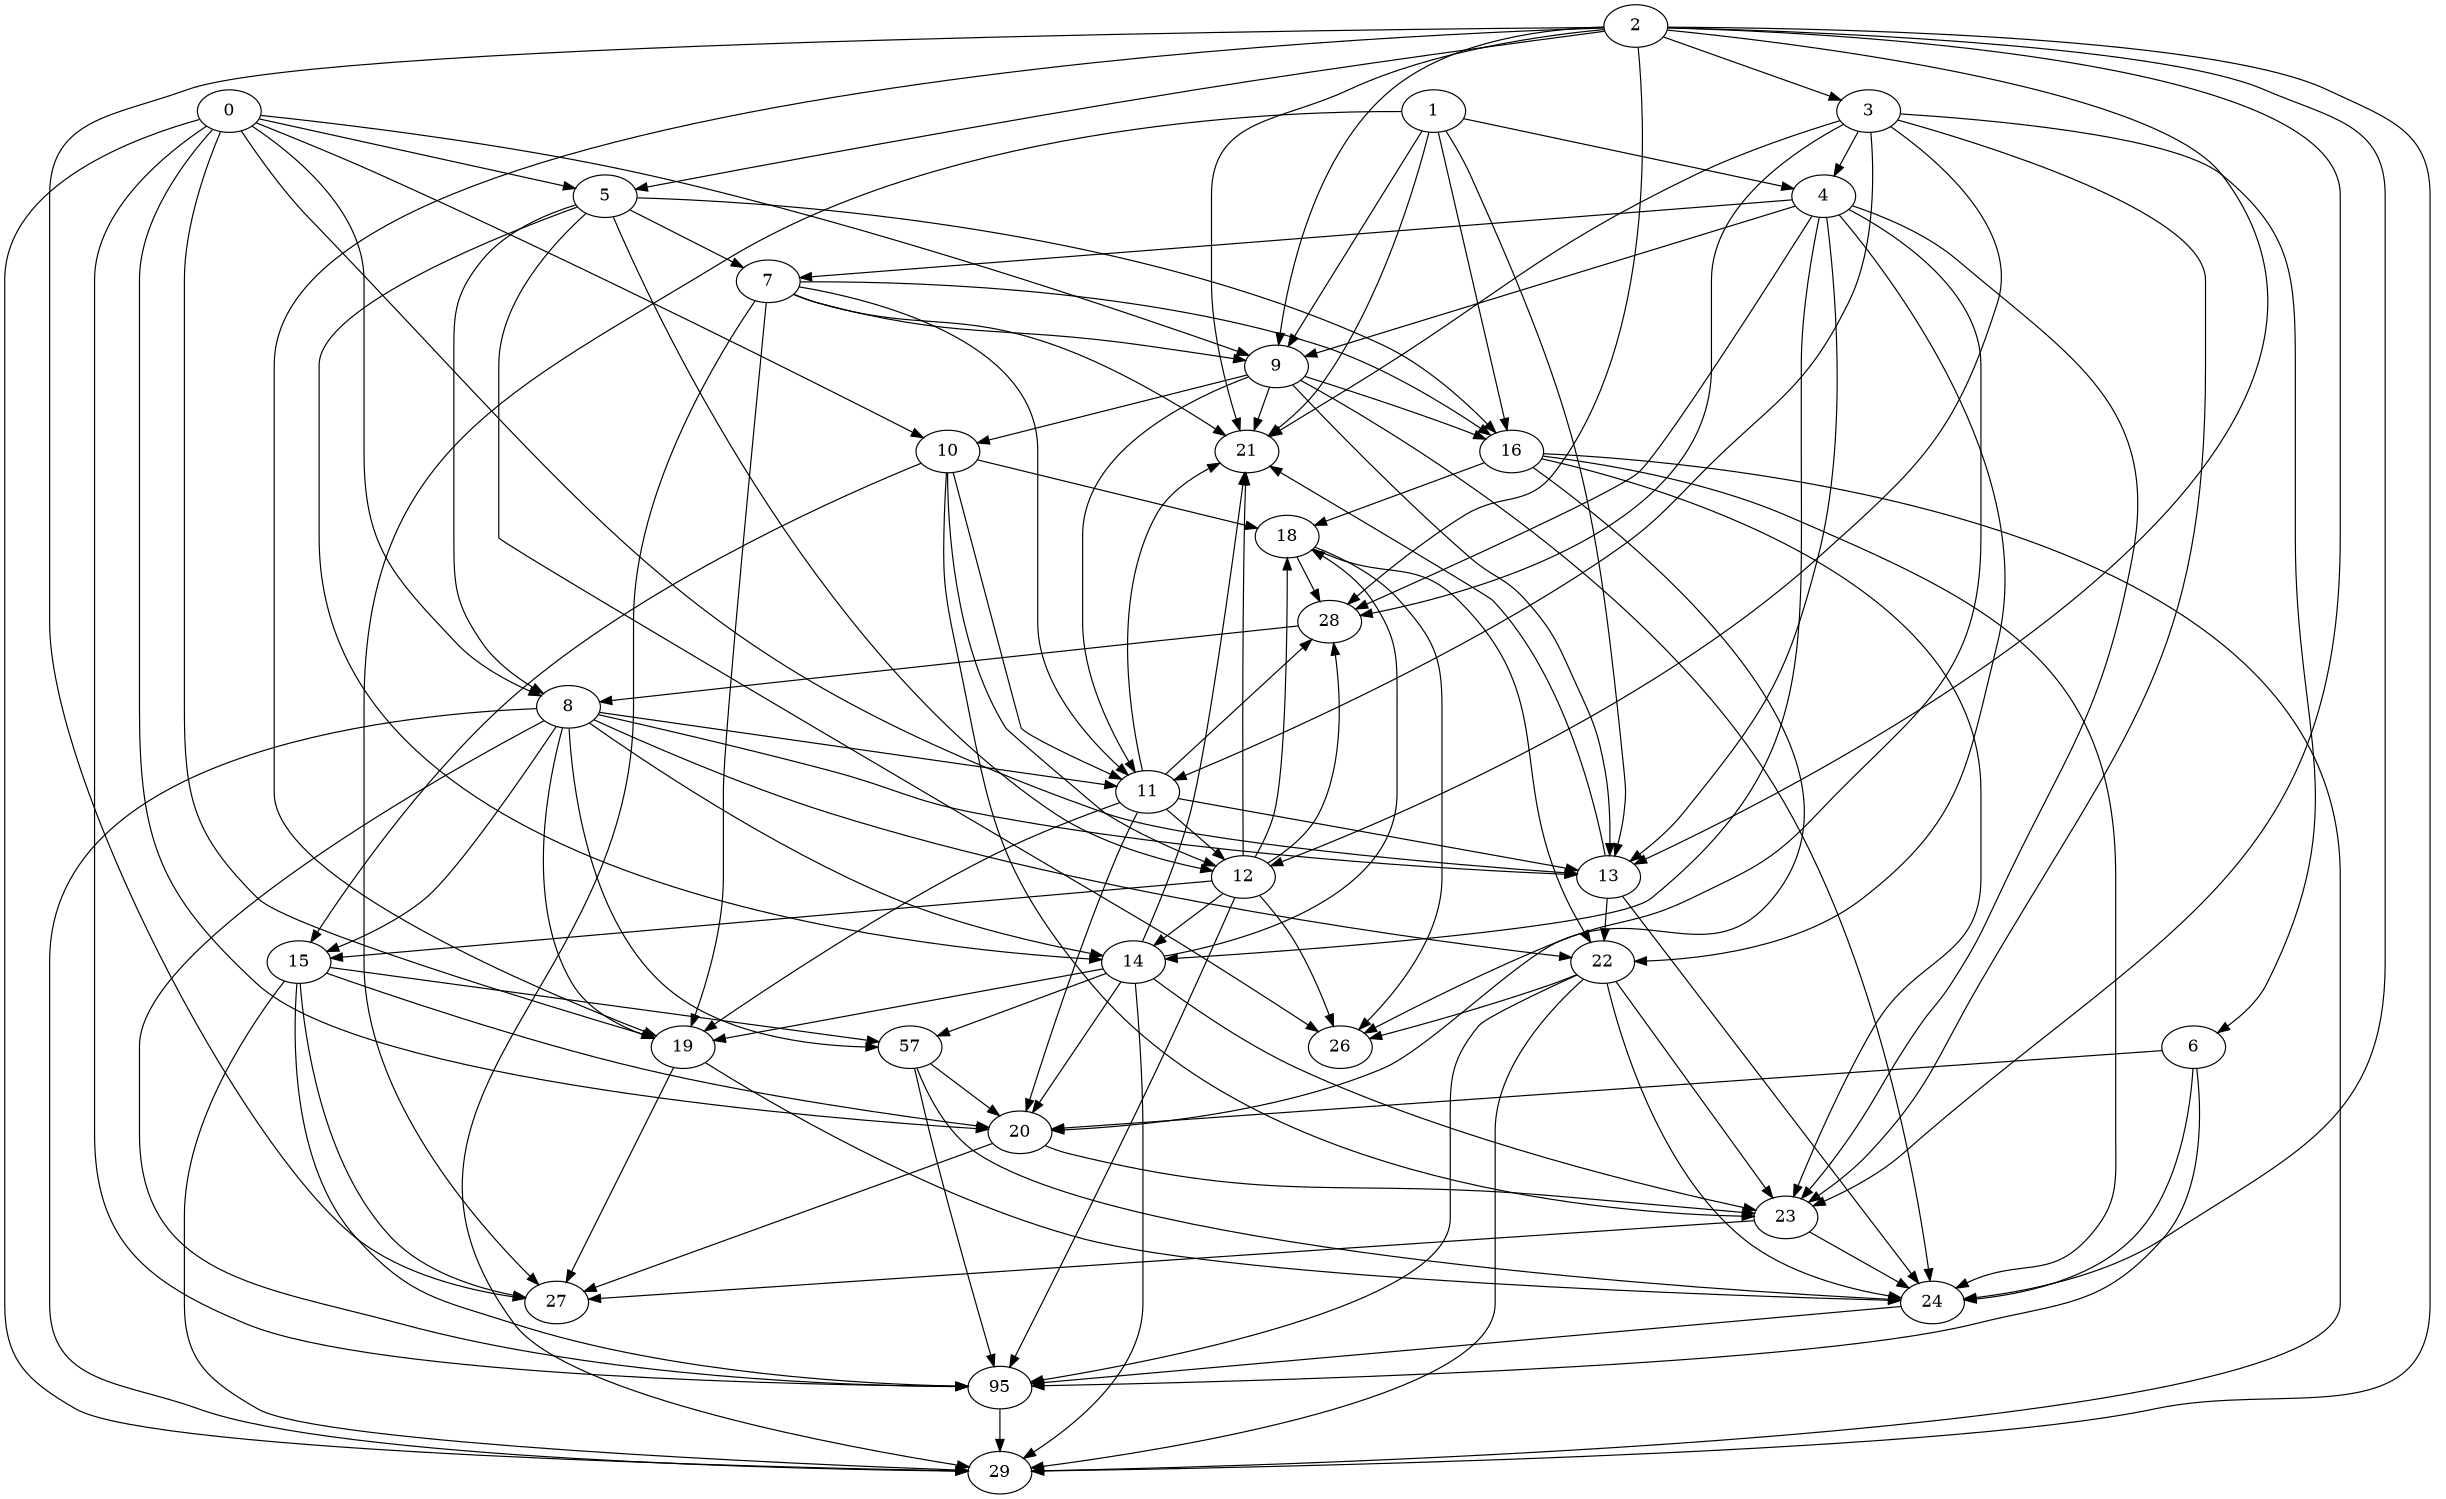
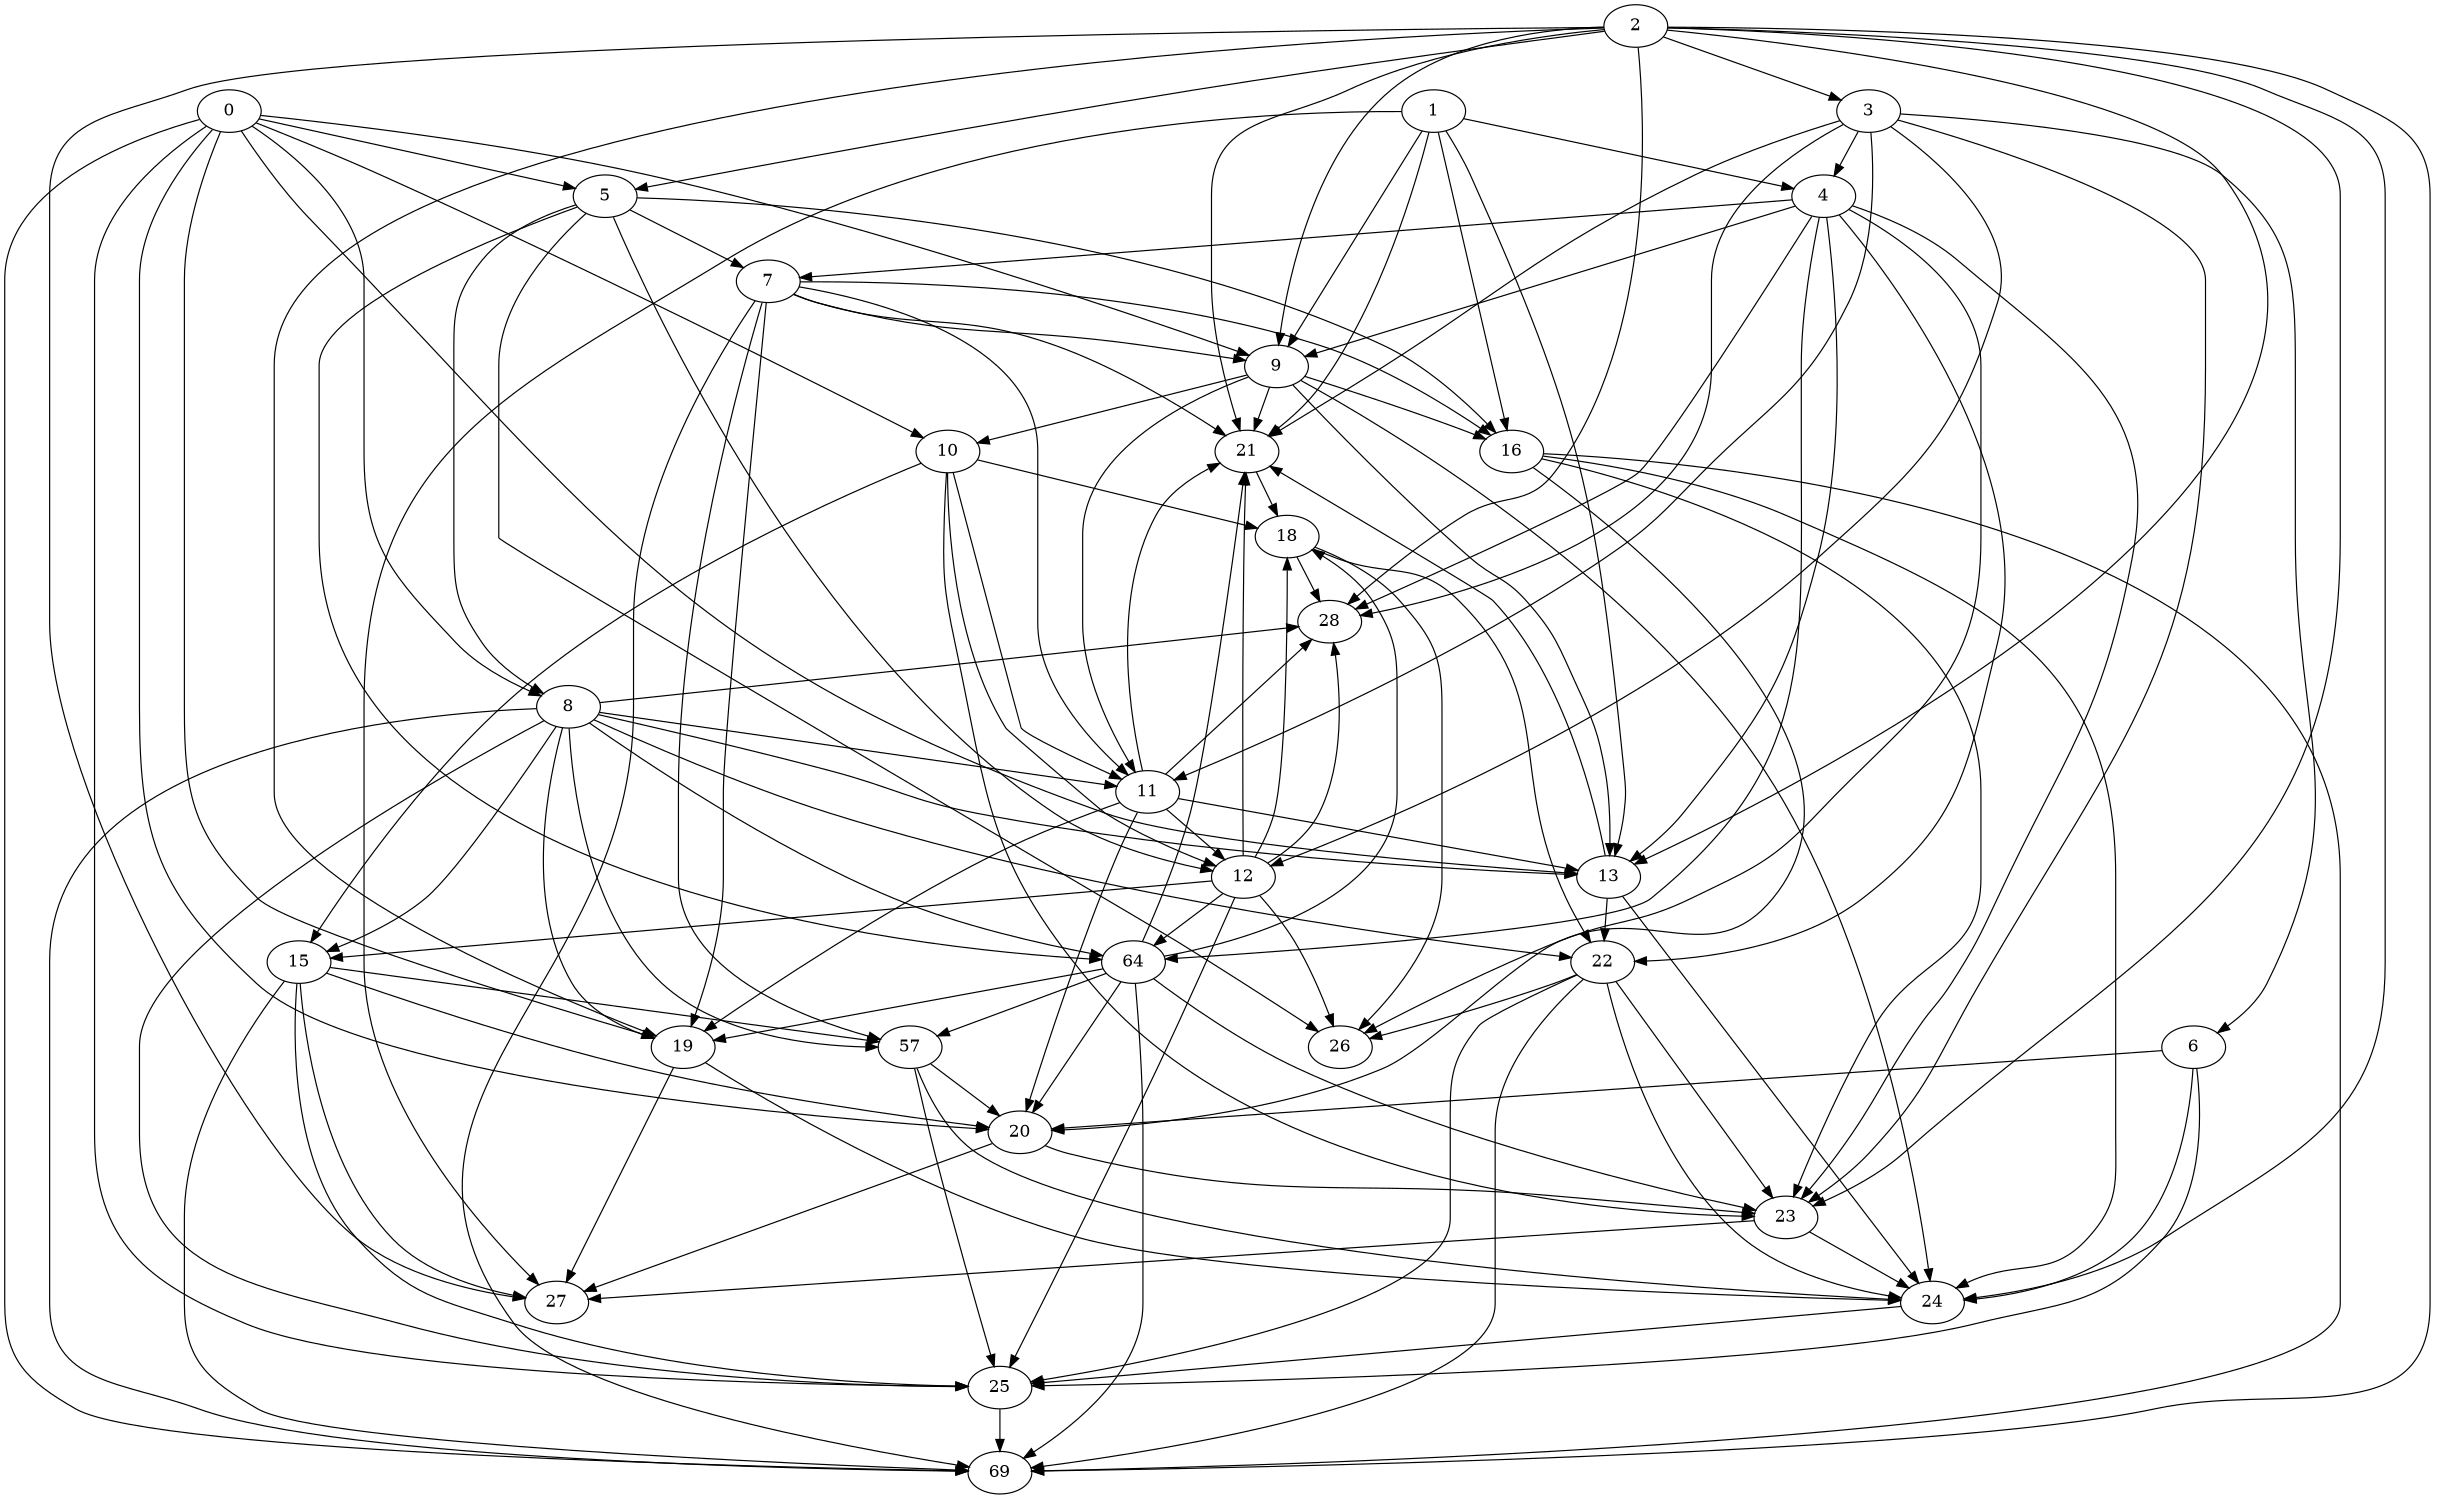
edge "16" -> "18": now "21" -> "18"
edge "28" -> "8": reversed
edge "7" -> "57": added
node "14": label "14" -> "64"
node "95": label "95" -> "25"
node "29": label "29" -> "69"
